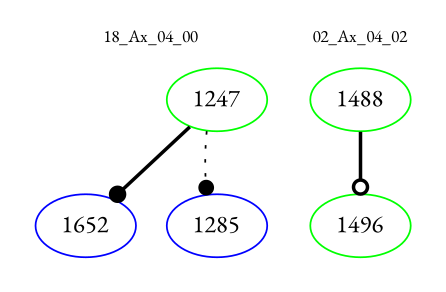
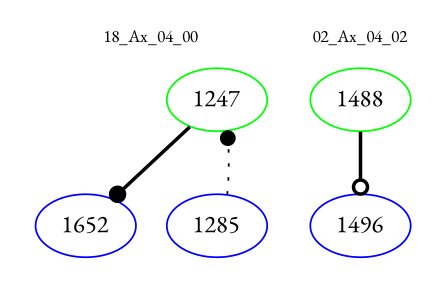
edge "1247" -> "1285": reversed
node "1496": color green -> blue
